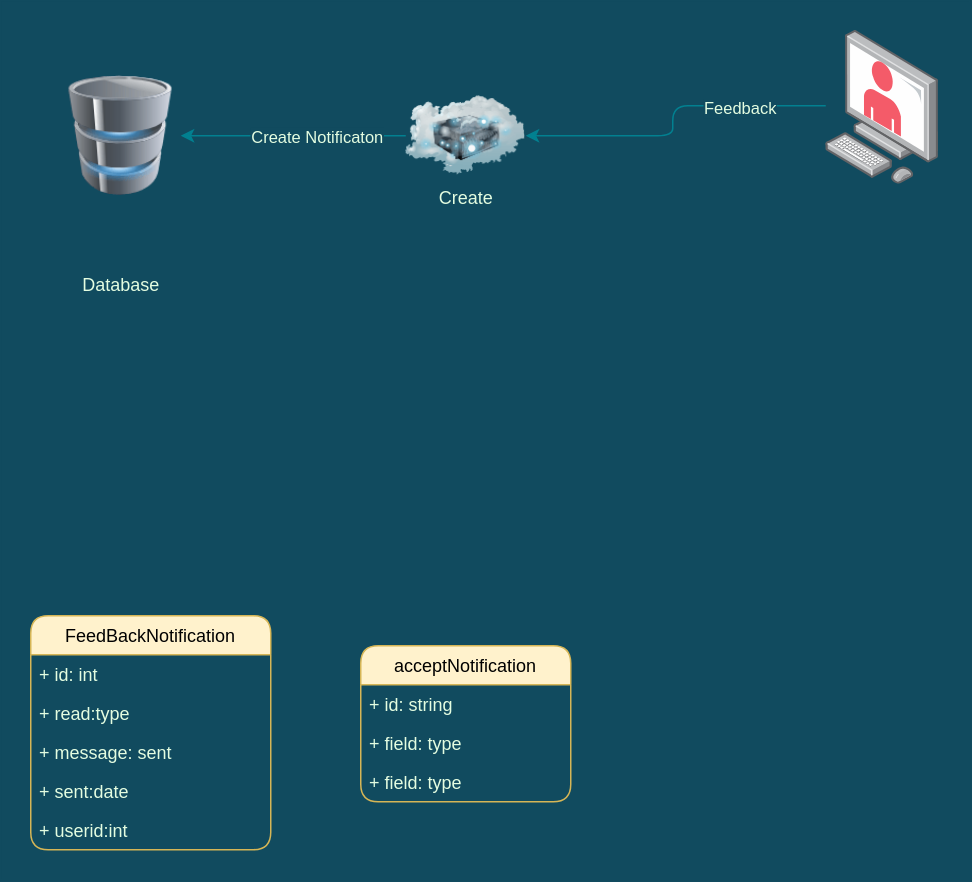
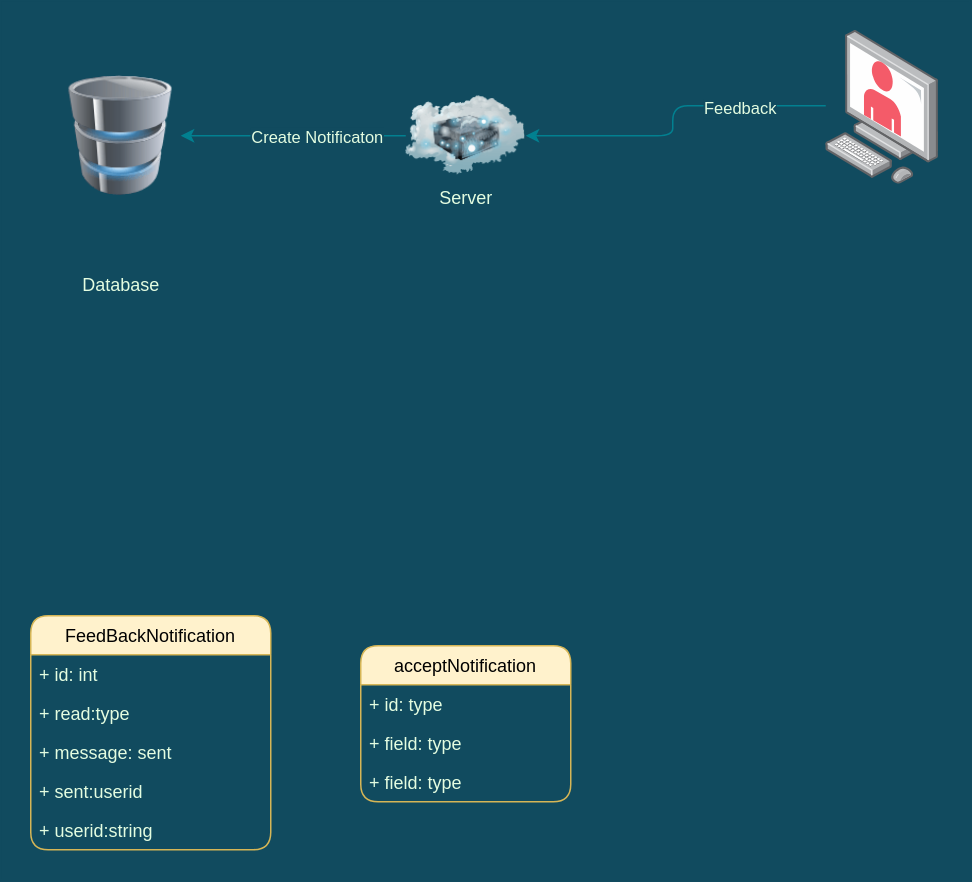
node "Create": label "Create" -> "Server"
node "+ id: string": label "+ id: string" -> "+ id: type"
node "+ sent:date": label "+ sent:date" -> "+ sent:userid"
node "+ userid:int": label "+ userid:int" -> "+ userid:string"
